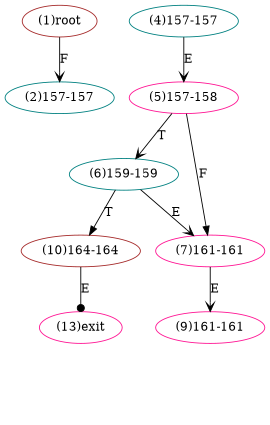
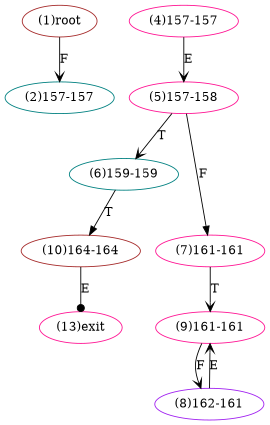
node "(4)157-157": color teal -> deeppink
edge "(6)159-159" -> "(7)161-161": removed, label "E"
edge "(7)161-161" -> "(9)161-161": label "E" -> "T"
node "(8)162-161": added
